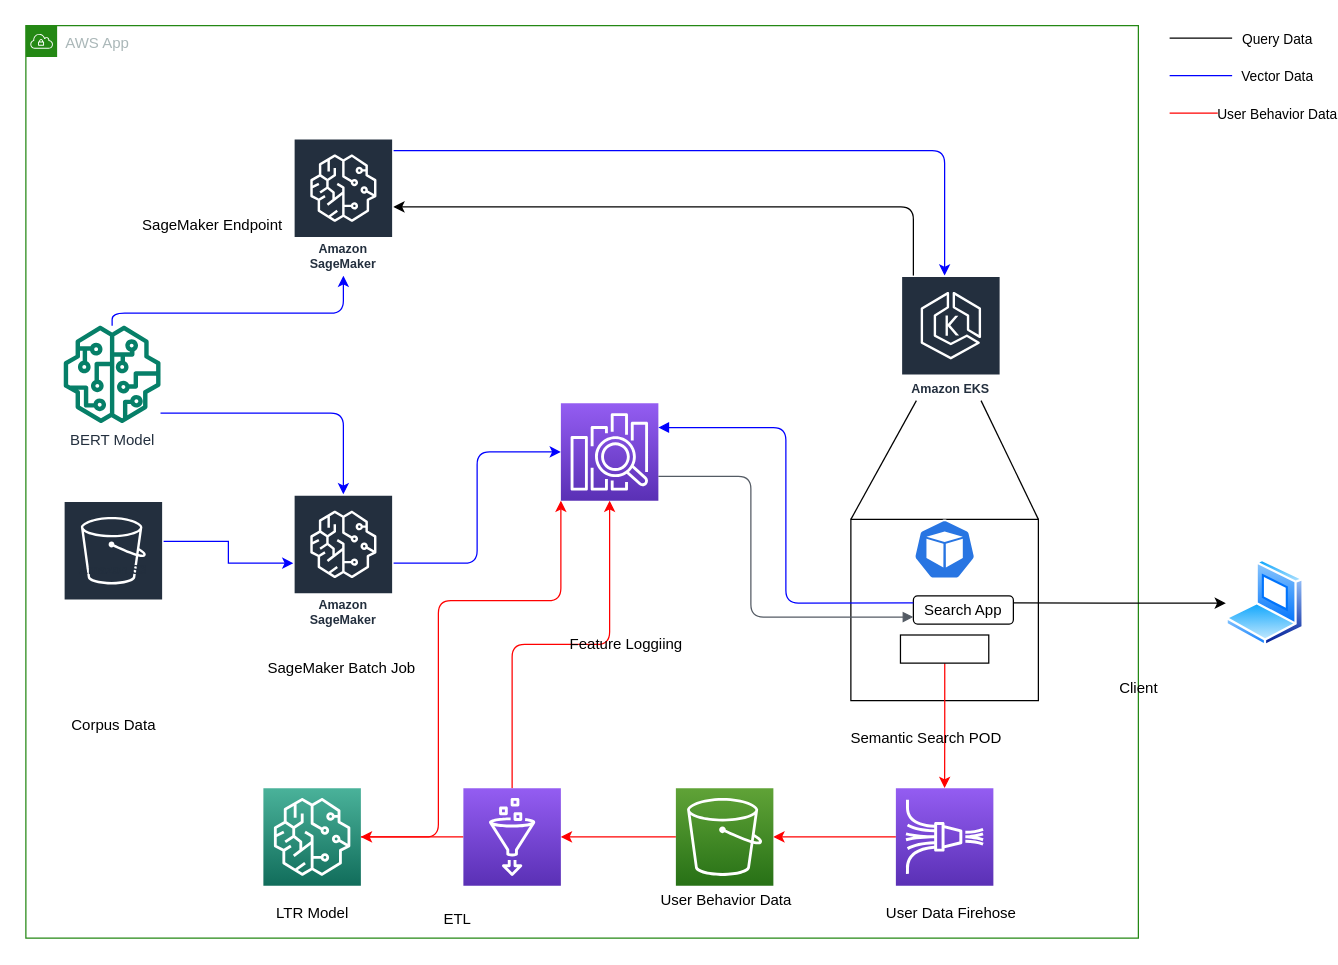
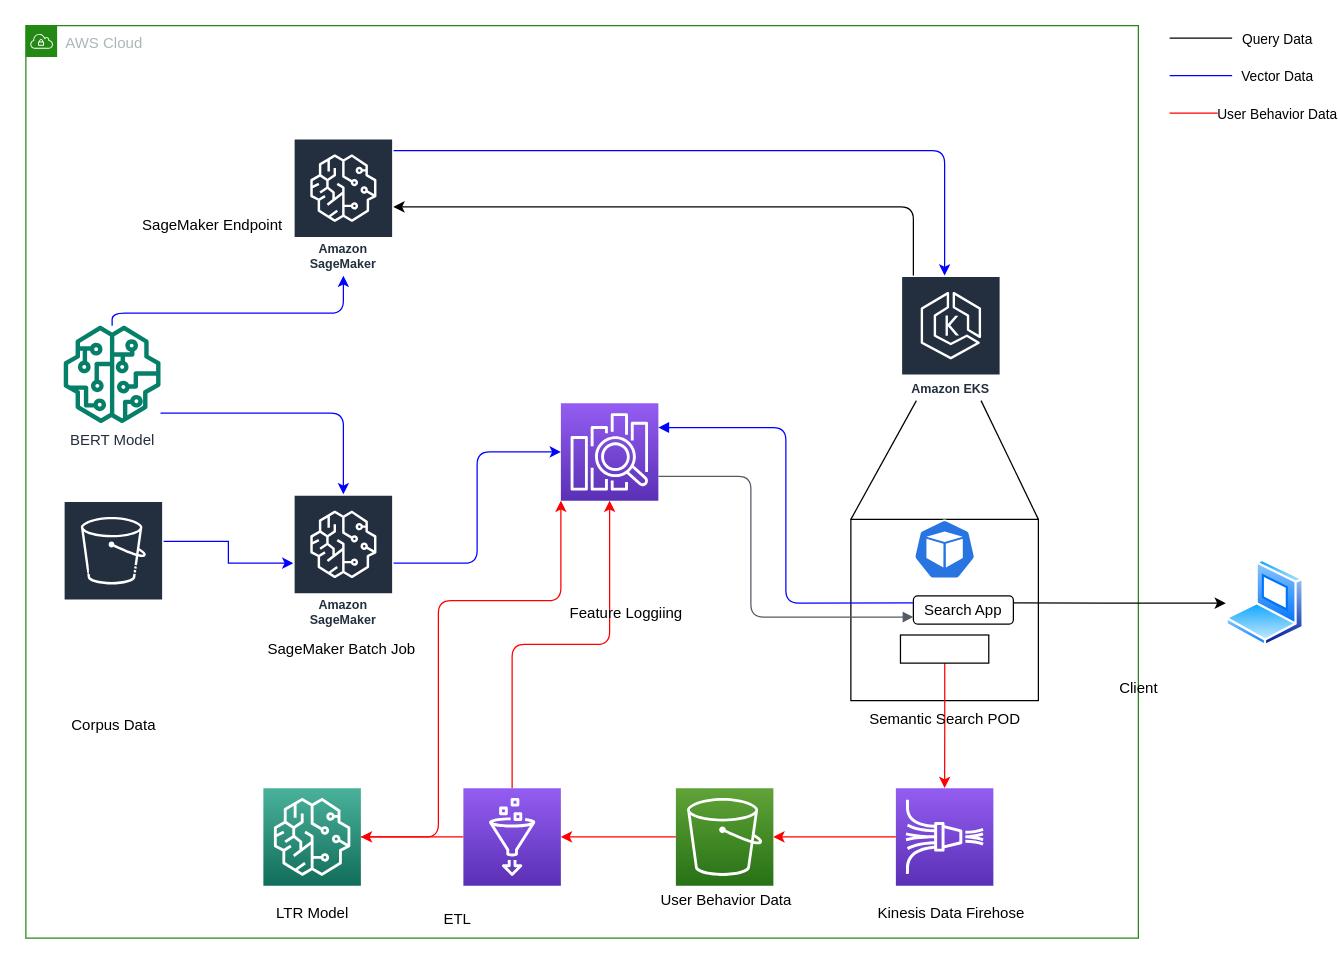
node "AWS App": label "AWS App" -> "AWS Cloud"
node "Feature Loggiing": moved (626, 644) -> (626, 613)
node "SageMaker Batch Job": moved (343, 668) -> (343, 649)
node "Semantic Search POD": moved (926, 738) -> (944, 719)
node "User Data Firehose": label "User Data Firehose" -> "Kinesis Data Firehose"
